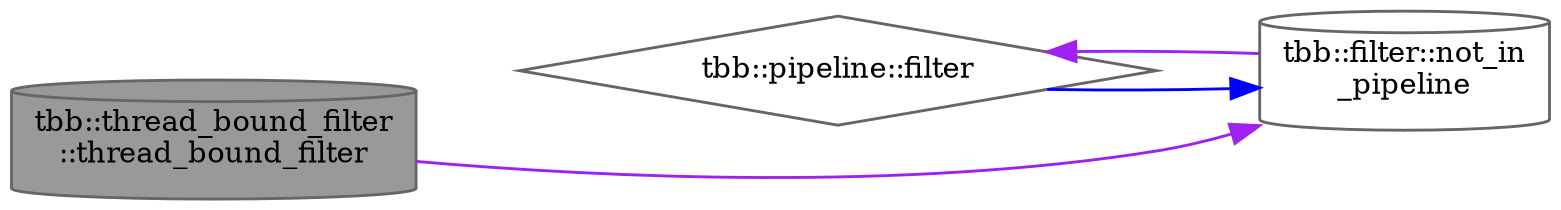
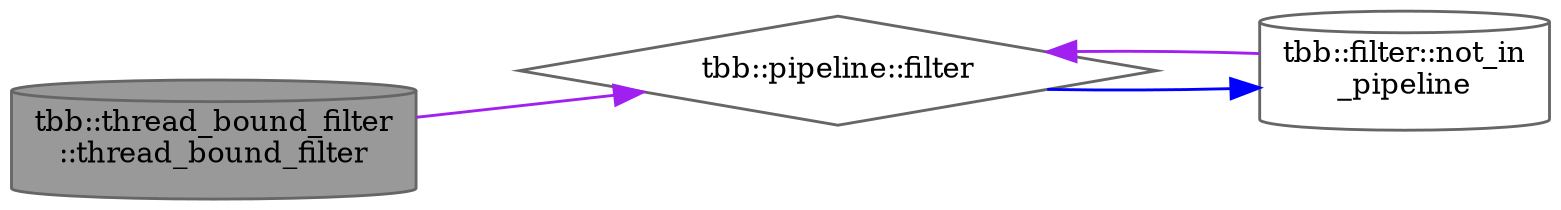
edge "tbb::thread_bound_filter ::thread_bound_filter" -> "tbb::filter::not_in _pipeline": now "tbb::thread_bound_filter ::thread_bound_filter" -> "tbb::pipeline::filter"
